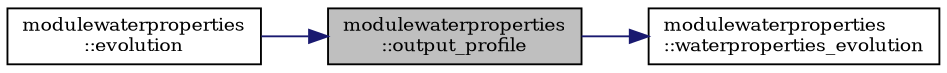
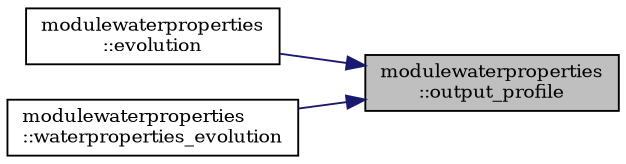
edge "modulewaterproperties ::output_profile" -> "modulewaterproperties ::waterproperties_evolution": reversed
